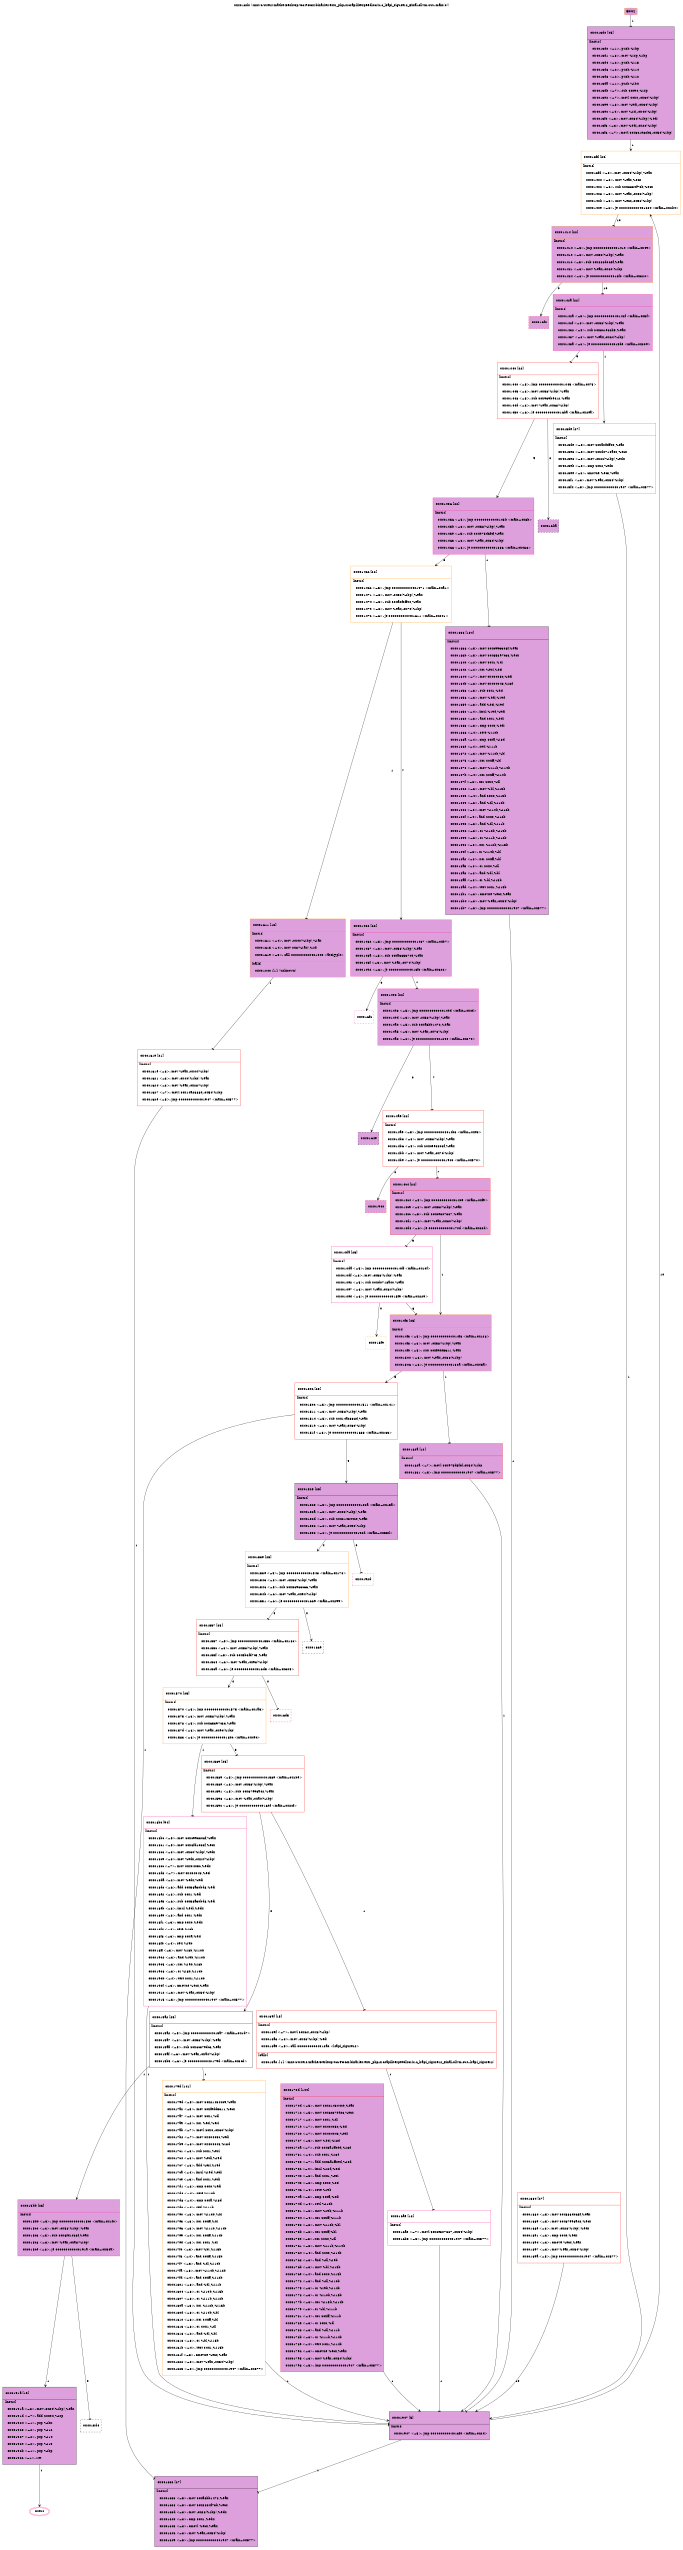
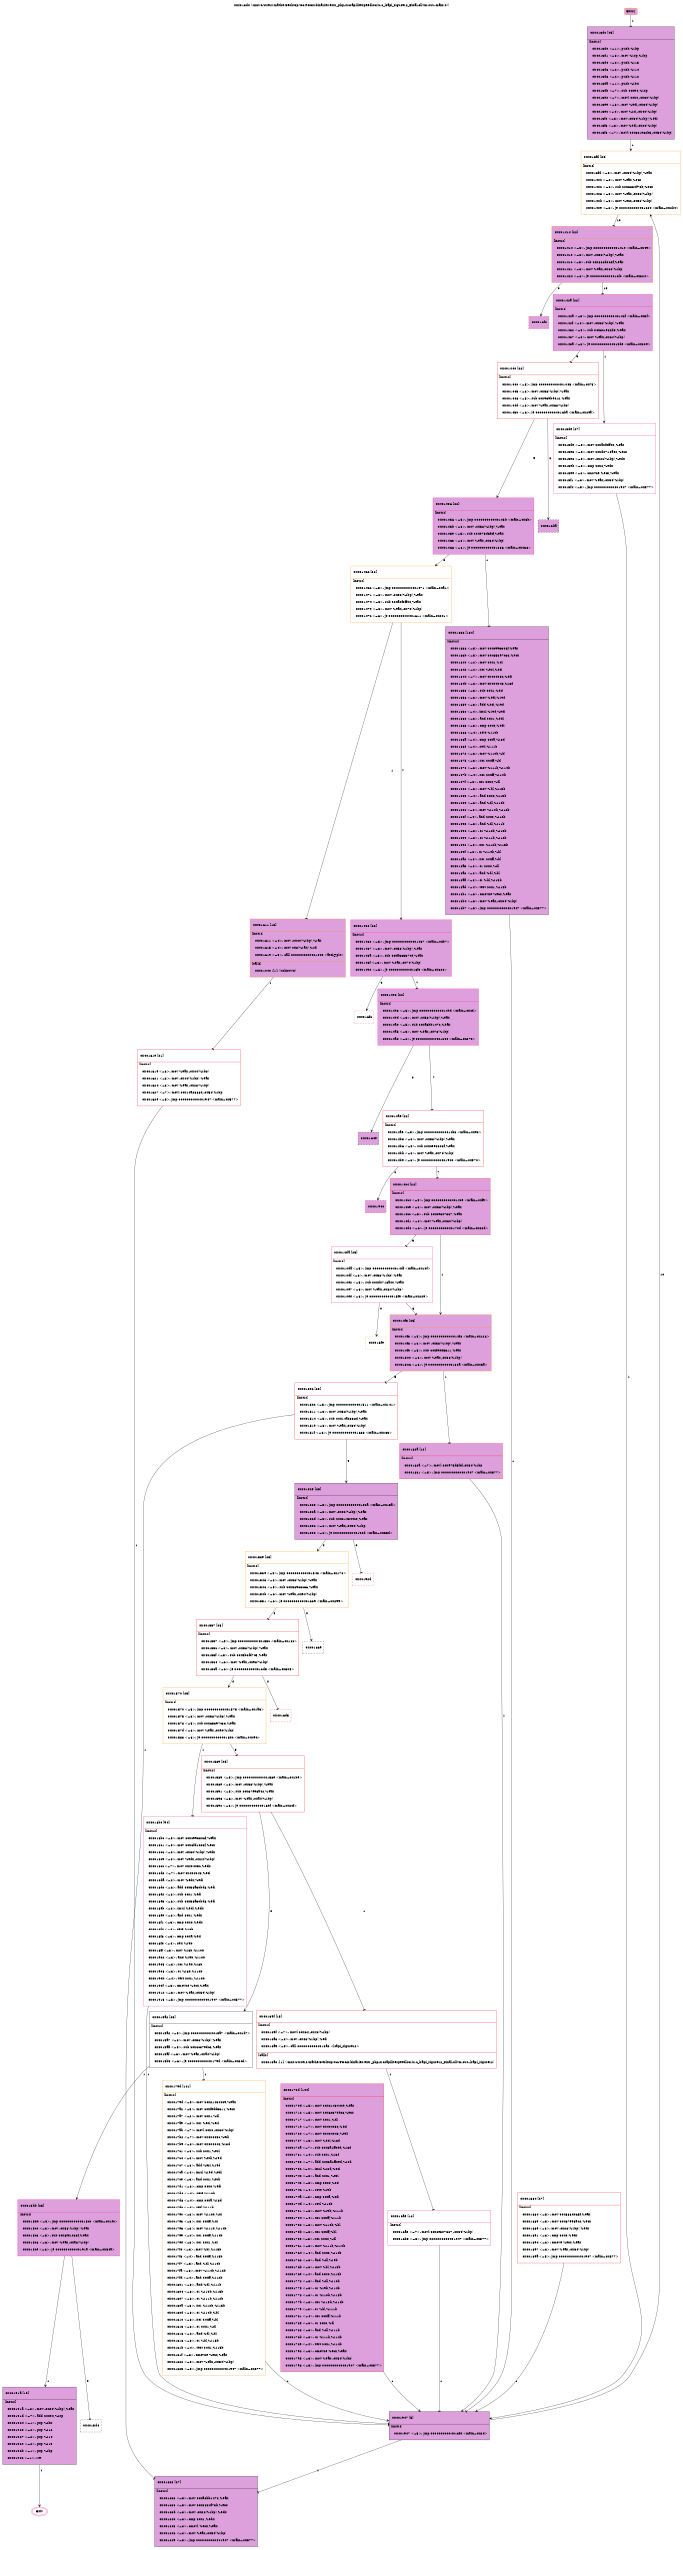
edge "0x4014f3 [25]" -> "0x40150c [25]": arrowhead vee -> tee
edge "0x401684 [27]" -> "0x401947 [5]": label " 10" -> " 1"
node "Users": label "Users" -> "Exit"
